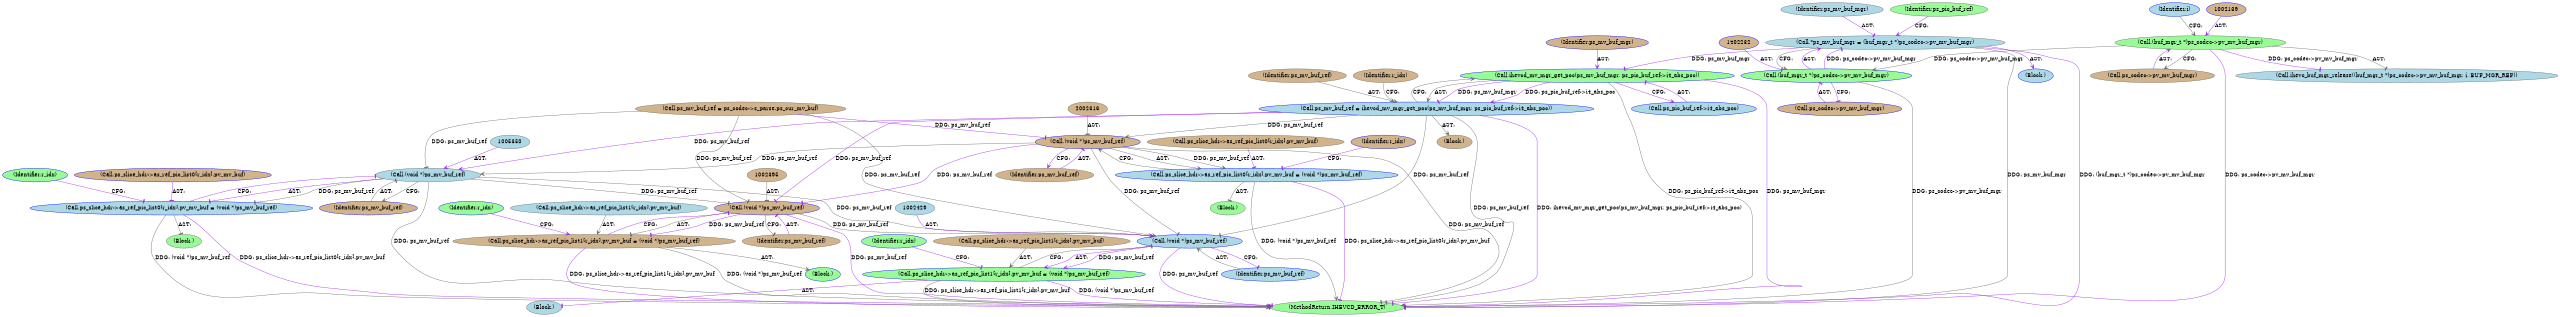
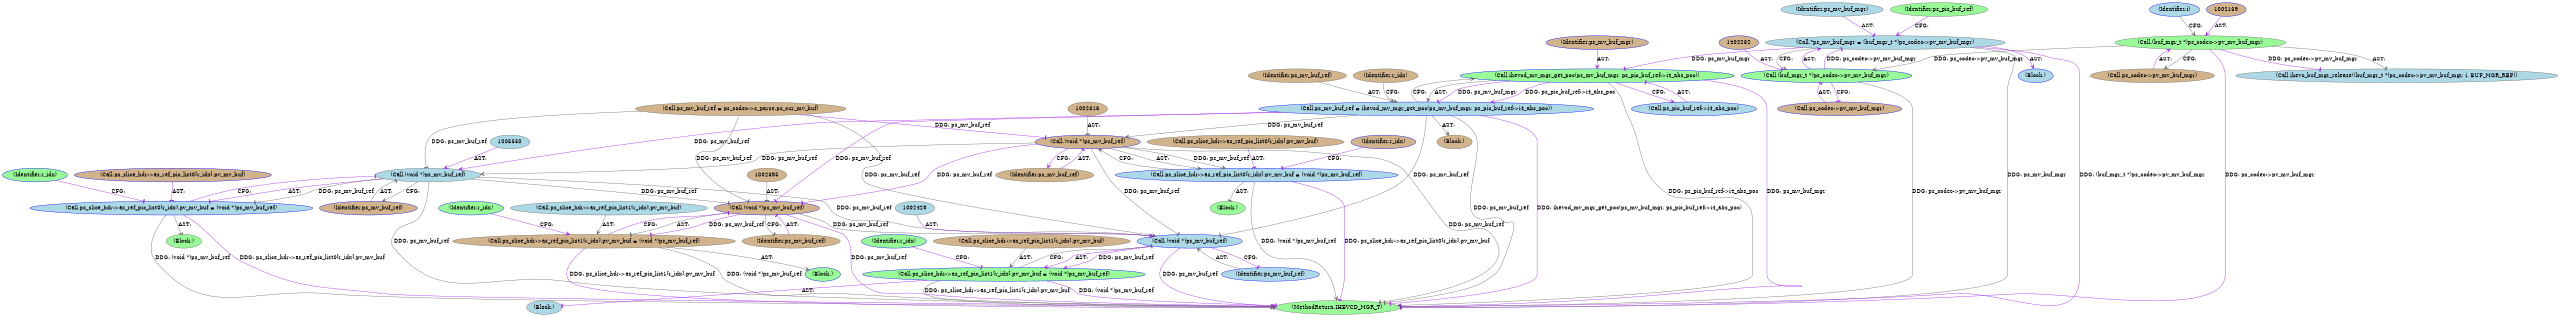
node "2002316": label "2002316" -> "1002316"
node "(MethodReturn,IHEVCD_ERROR_T)": label "(MethodReturn,IHEVCD_ERROR_T)" -> "(MethodReturn,IHEVCD_MGR_T)"
